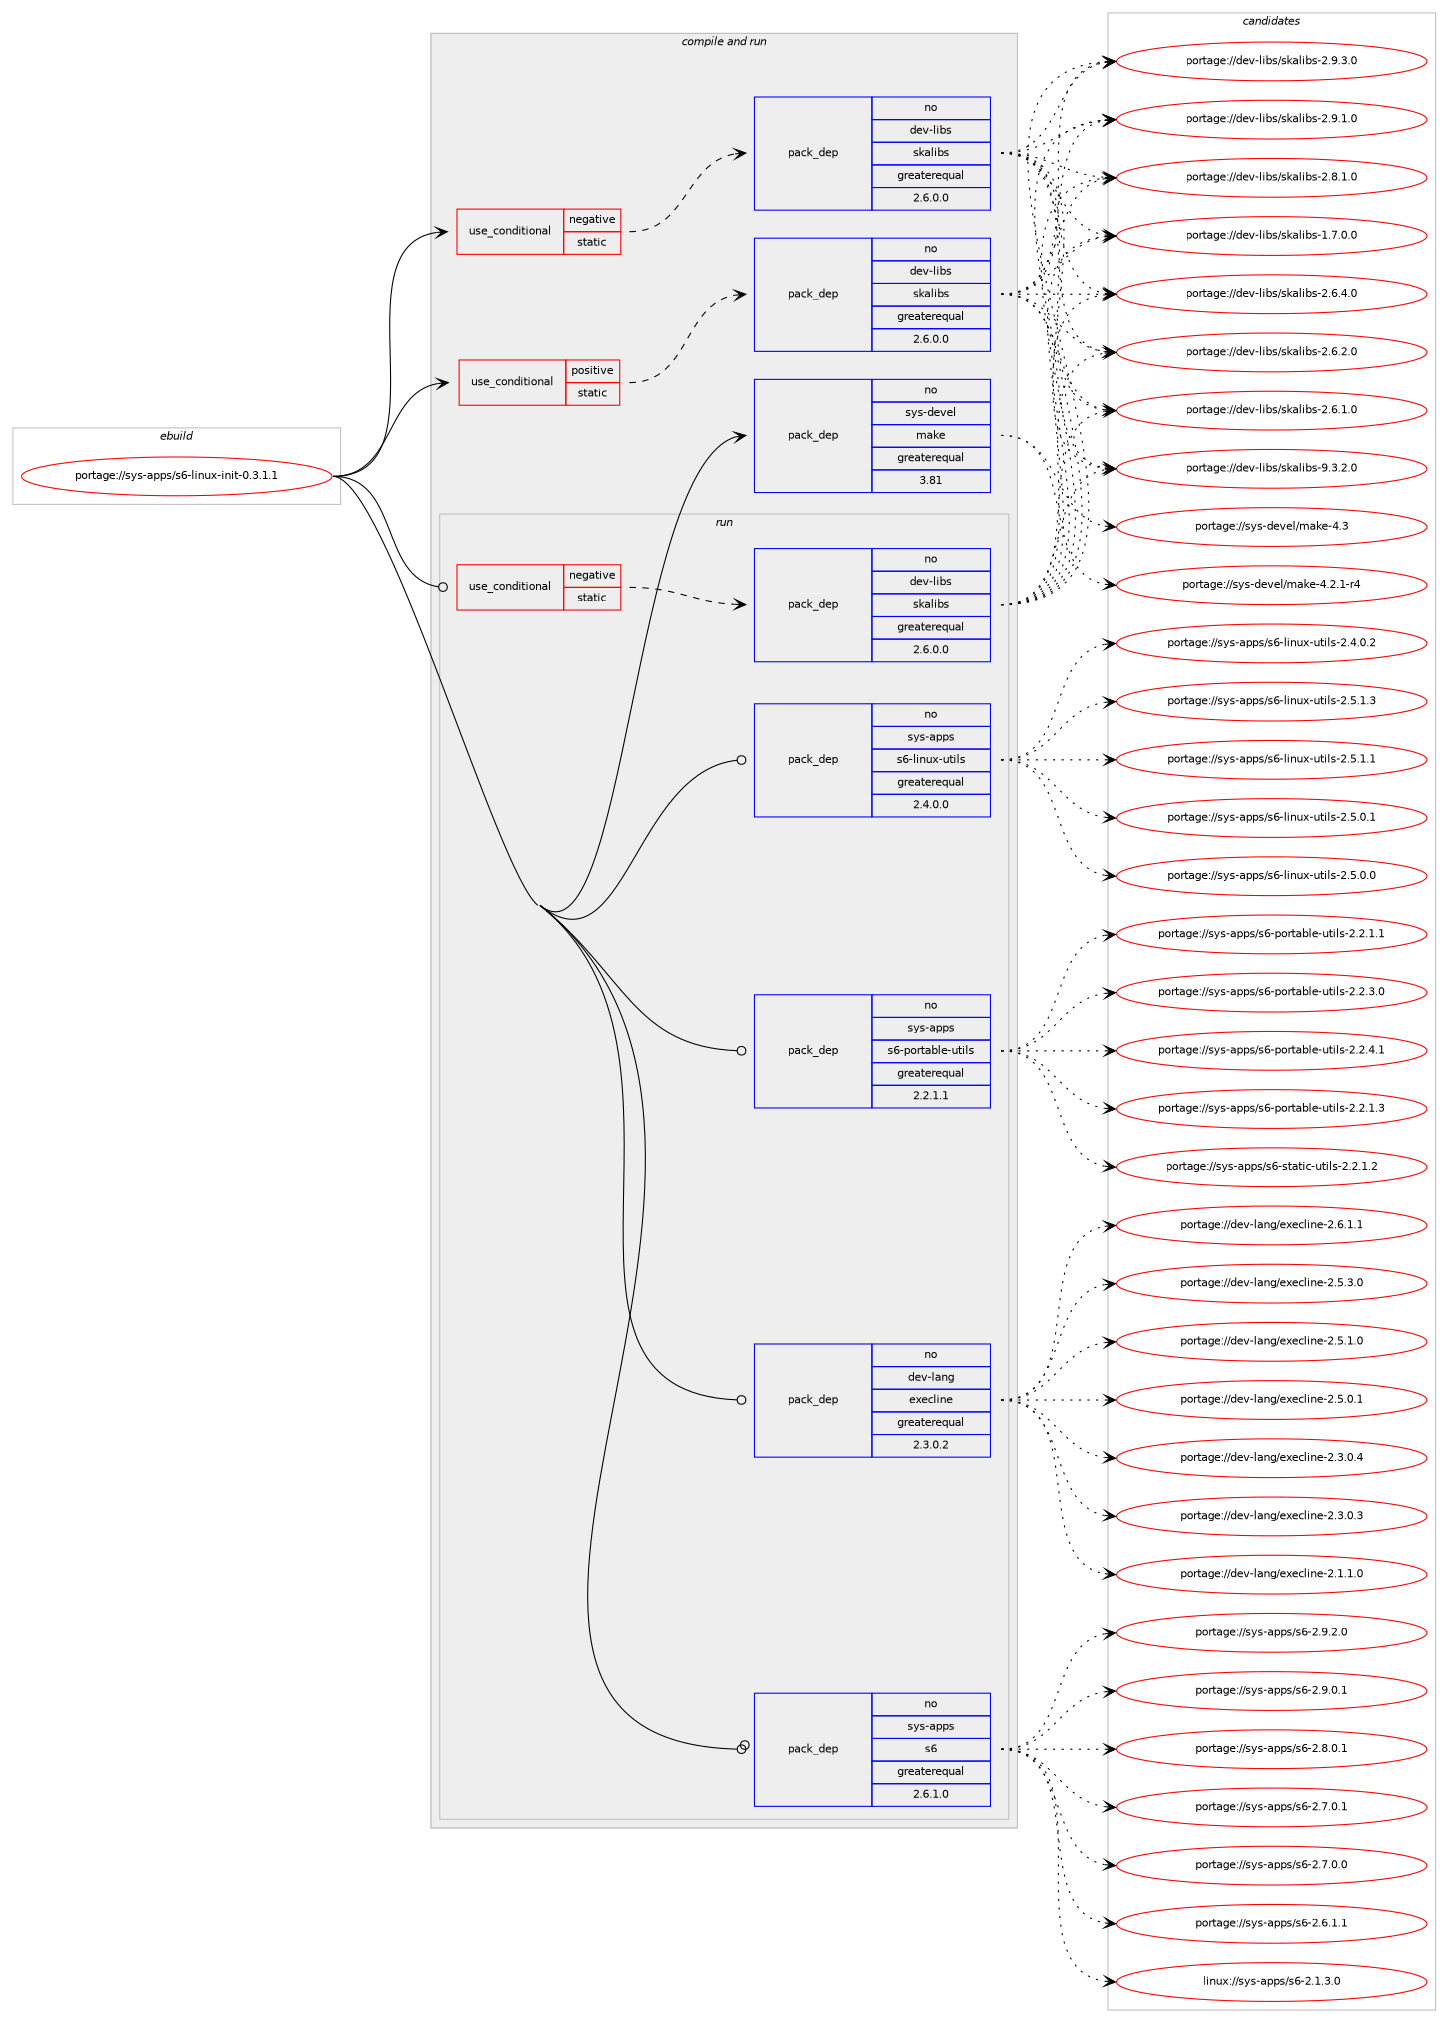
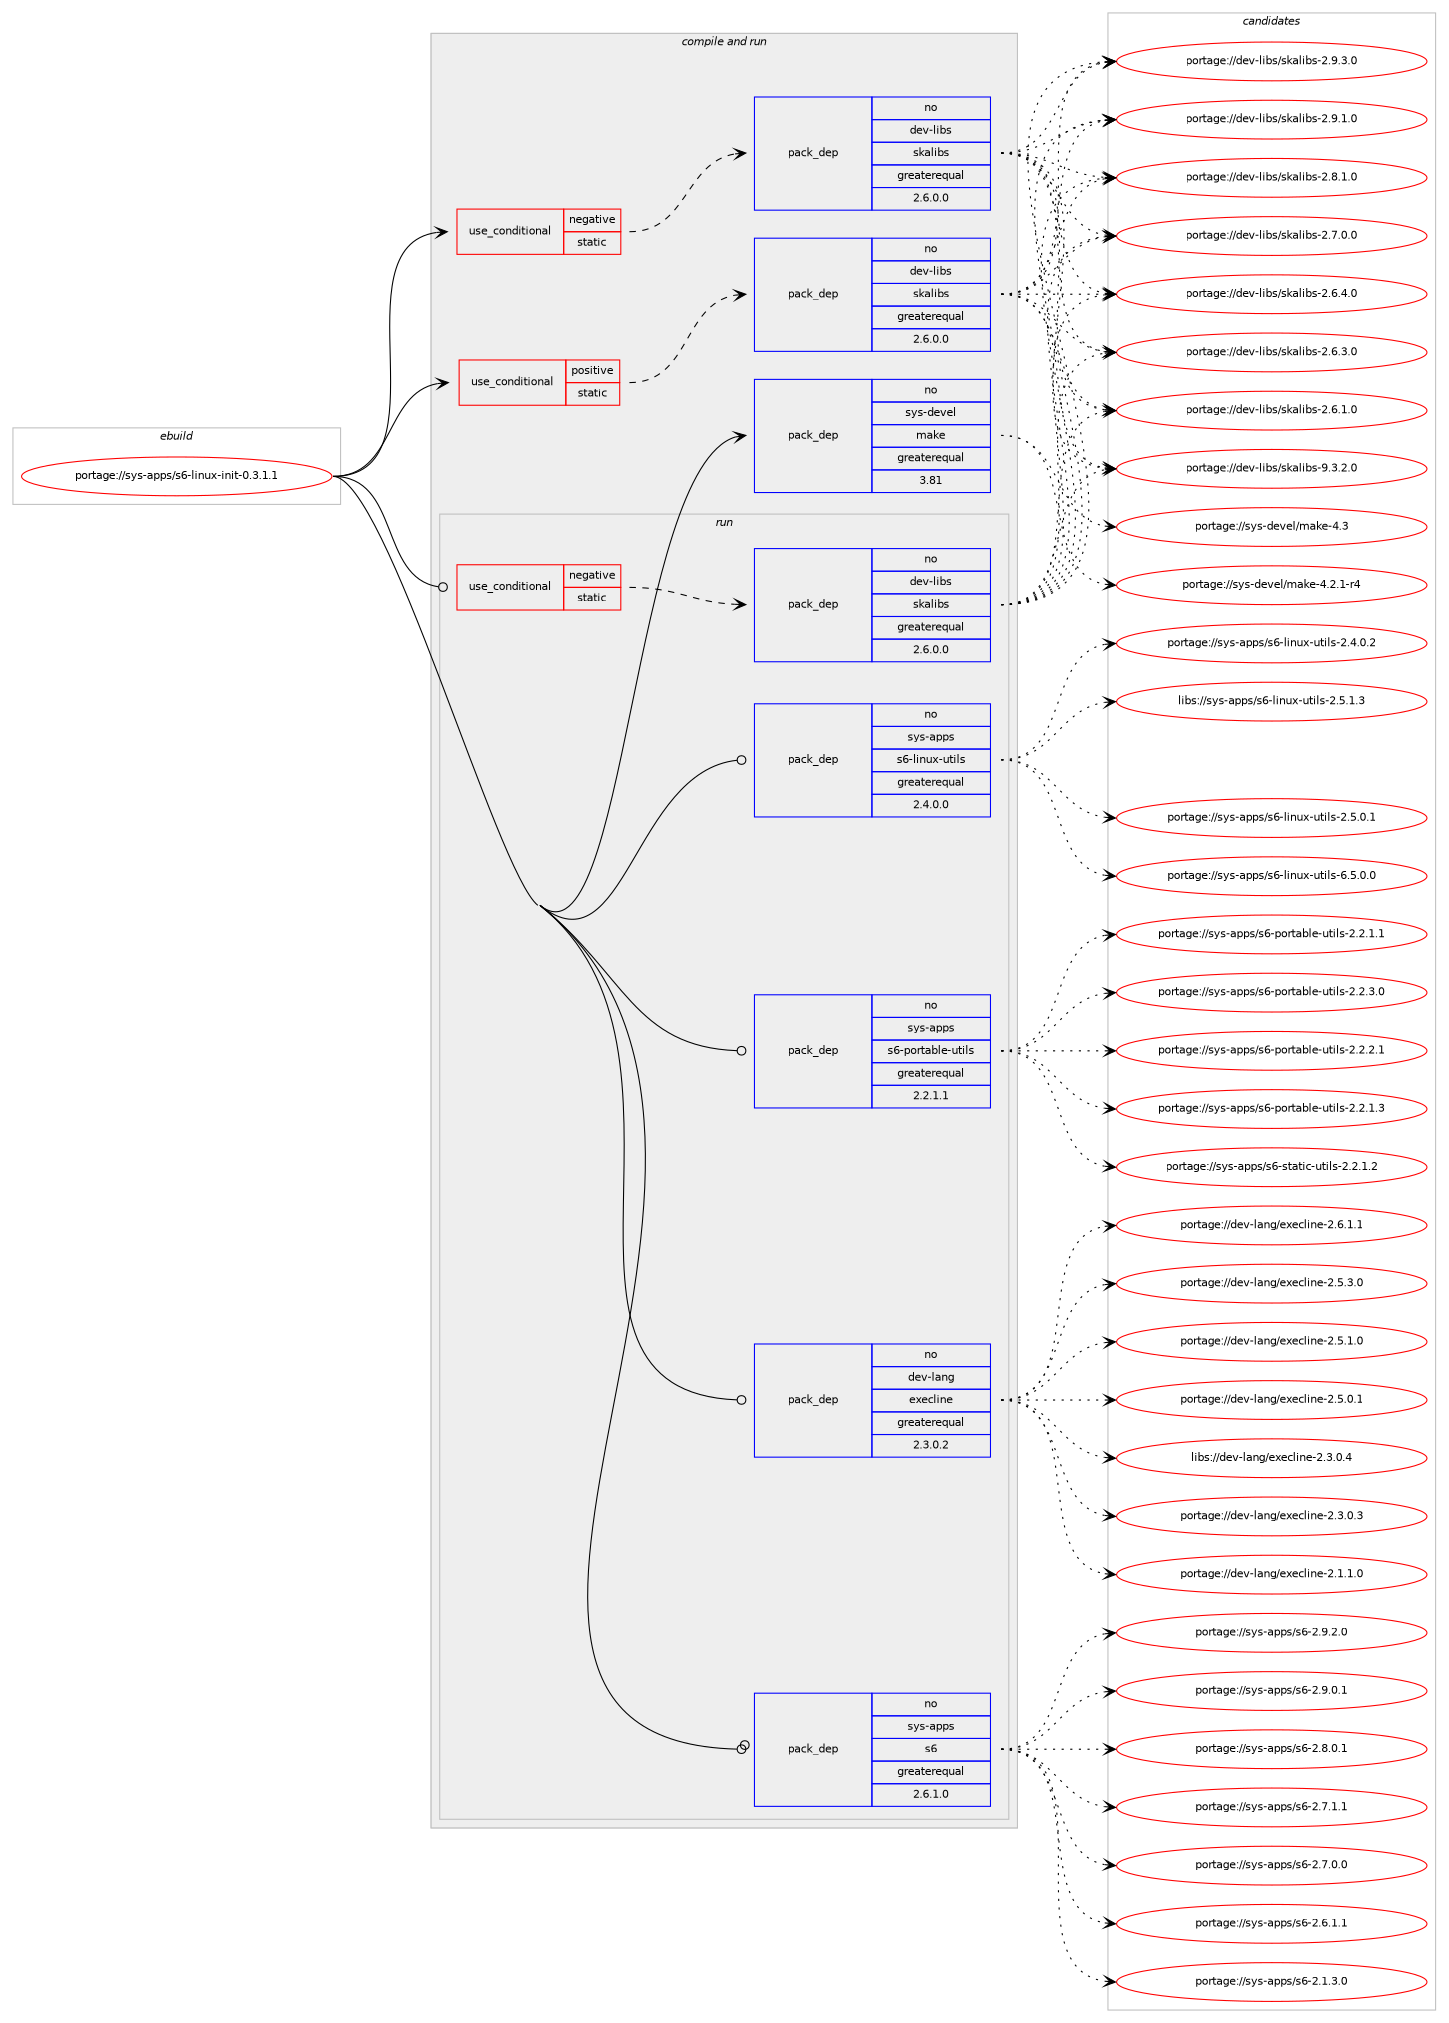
node "portage://dev-libs/skalibs-1.7.0.0": label "portage://dev-libs/skalibs-1.7.0.0" -> "portage://dev-libs/skalibs-2.7.0.0"
node "portage://dev-libs/skalibs-2.6.2.0": label "portage://dev-libs/skalibs-2.6.2.0" -> "portage://dev-libs/skalibs-2.6.3.0"
node "portage://sys-apps/s6-linux-utils-2.5.1.3": label "portage://sys-apps/s6-linux-utils-2.5.1.3" -> "libs://sys-apps/s6-linux-utils-2.5.1.3"
node "portage://sys-apps/s6-linux-utils-2.5.1.1": removed
node "portage://sys-apps/s6-linux-utils-2.5.0.0": label "portage://sys-apps/s6-linux-utils-2.5.0.0" -> "portage://sys-apps/s6-linux-utils-6.5.0.0"
node "portage://sys-apps/s6-portable-utils-2.2.4.1": label "portage://sys-apps/s6-portable-utils-2.2.4.1" -> "portage://sys-apps/s6-portable-utils-2.2.2.1"
node "portage://dev-lang/execline-2.3.0.4": label "portage://dev-lang/execline-2.3.0.4" -> "libs://dev-lang/execline-2.3.0.4"
node "portage://sys-apps/s6-2.7.0.1": label "portage://sys-apps/s6-2.7.0.1" -> "portage://sys-apps/s6-2.7.1.1"
node "linux://sys-apps/s6-2.1.3.0": label "linux://sys-apps/s6-2.1.3.0" -> "portage://sys-apps/s6-2.1.3.0"
